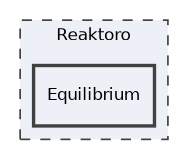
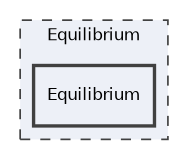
cluster "Reaktoro": label "Reaktoro" -> "Equilibrium"
